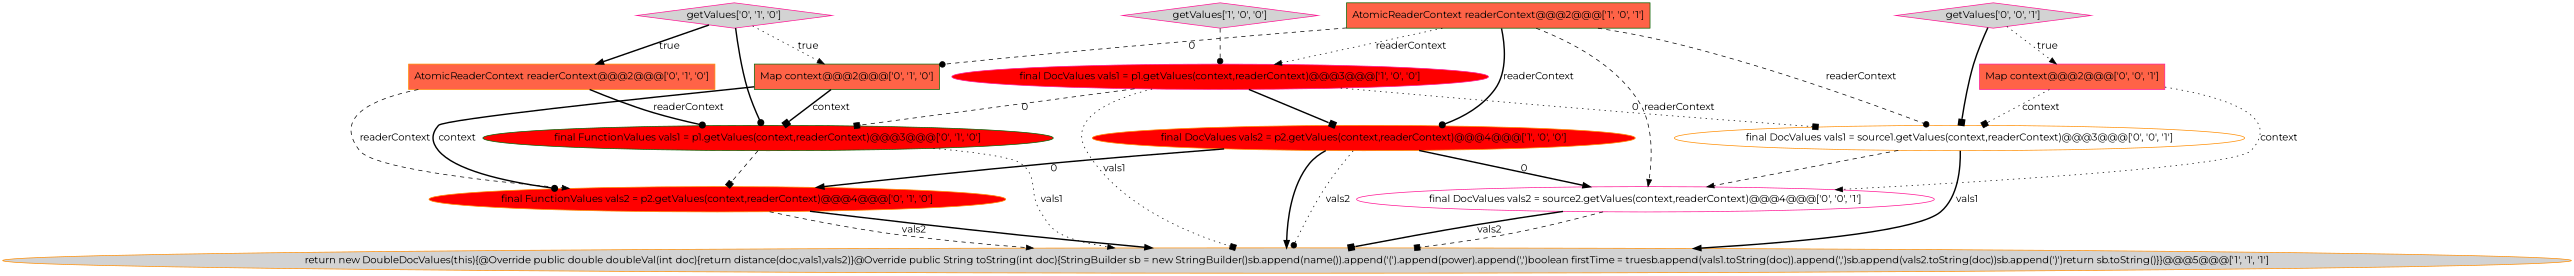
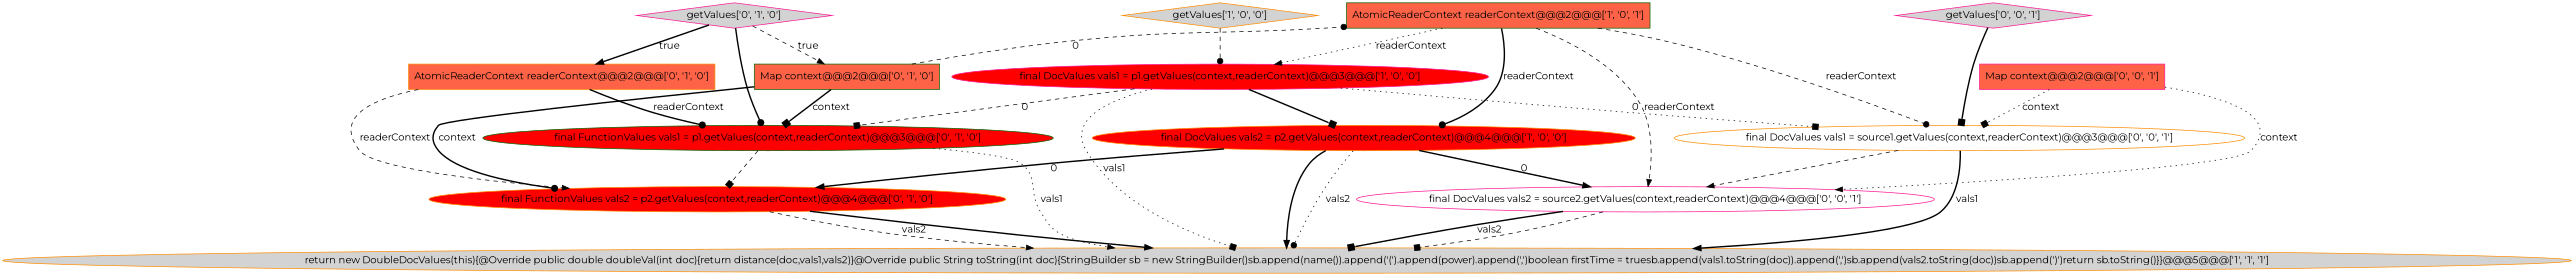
node "getValues['1', '0', '0']": color deeppink -> darkorange
edge "getValues['0', '1', '0']" -> "Map context@@@2@@@['0', '1', '0']": style dotted -> dashed
edge "getValues['0', '0', '1']" -> "Map context@@@2@@@['0', '0', '1']": removed, label "true"
edge "AtomicReaderContext readerContext@@@2@@@['1', '0', '1']" -> "Map context@@@2@@@['0', '1', '0']": reversed
